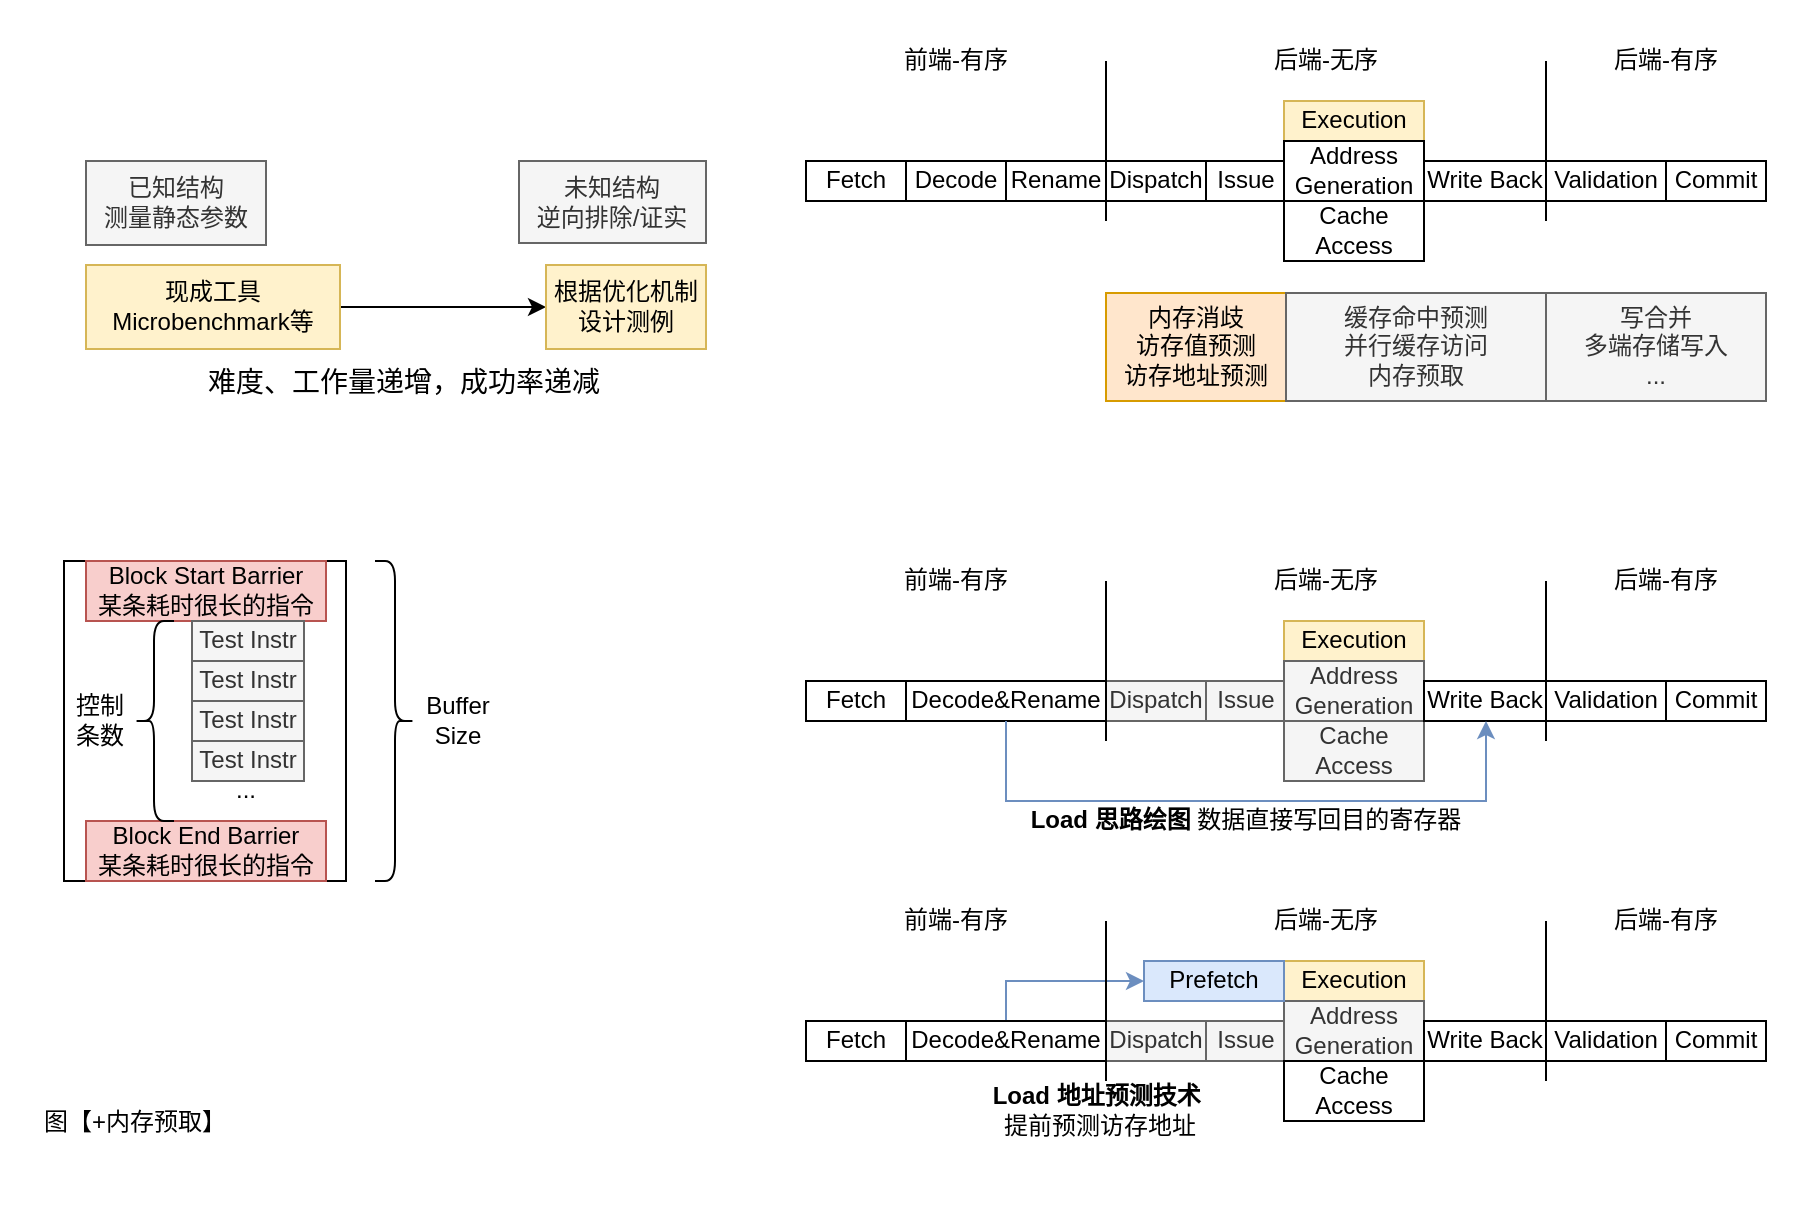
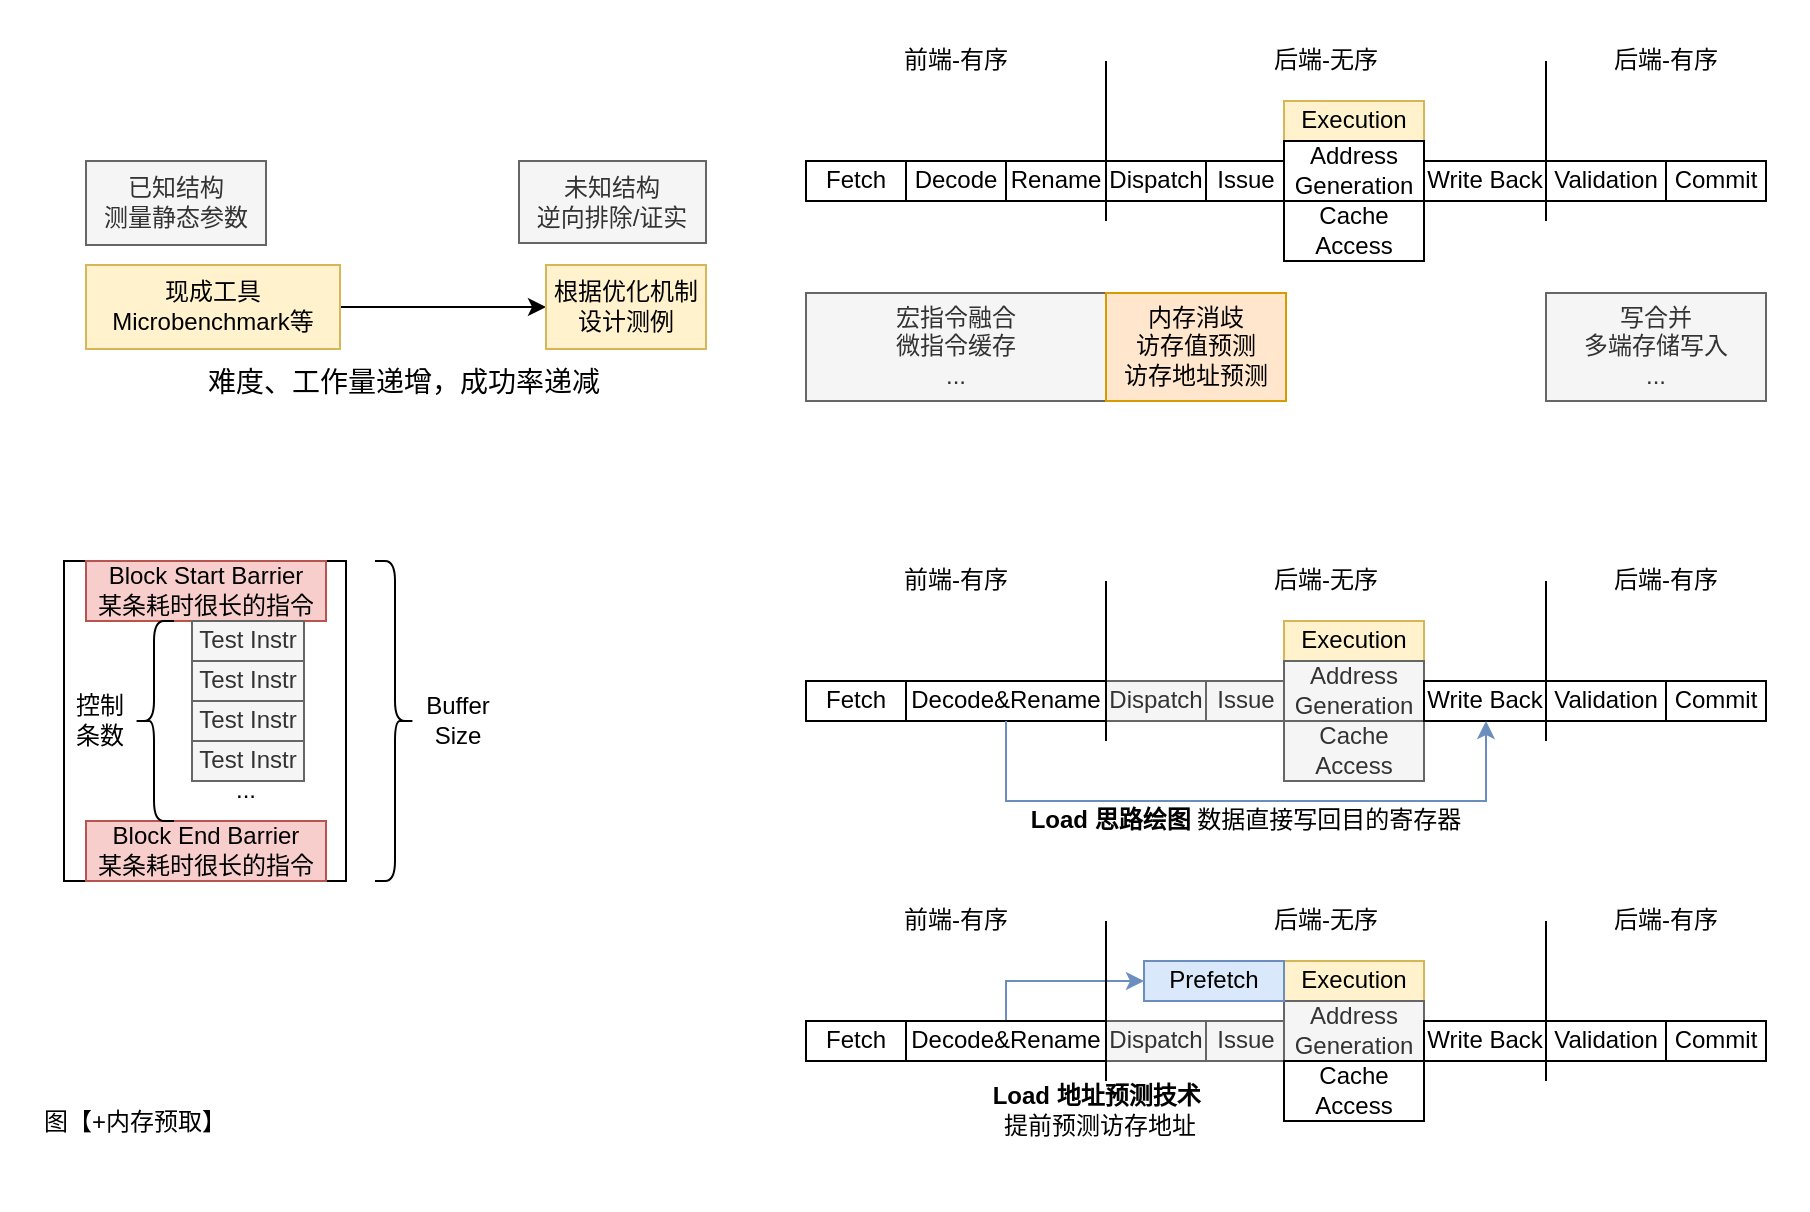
node "宏指令融合 微指令缓存 ...": added
node "缓存命中预测 并行缓存访问 内存预取": removed
